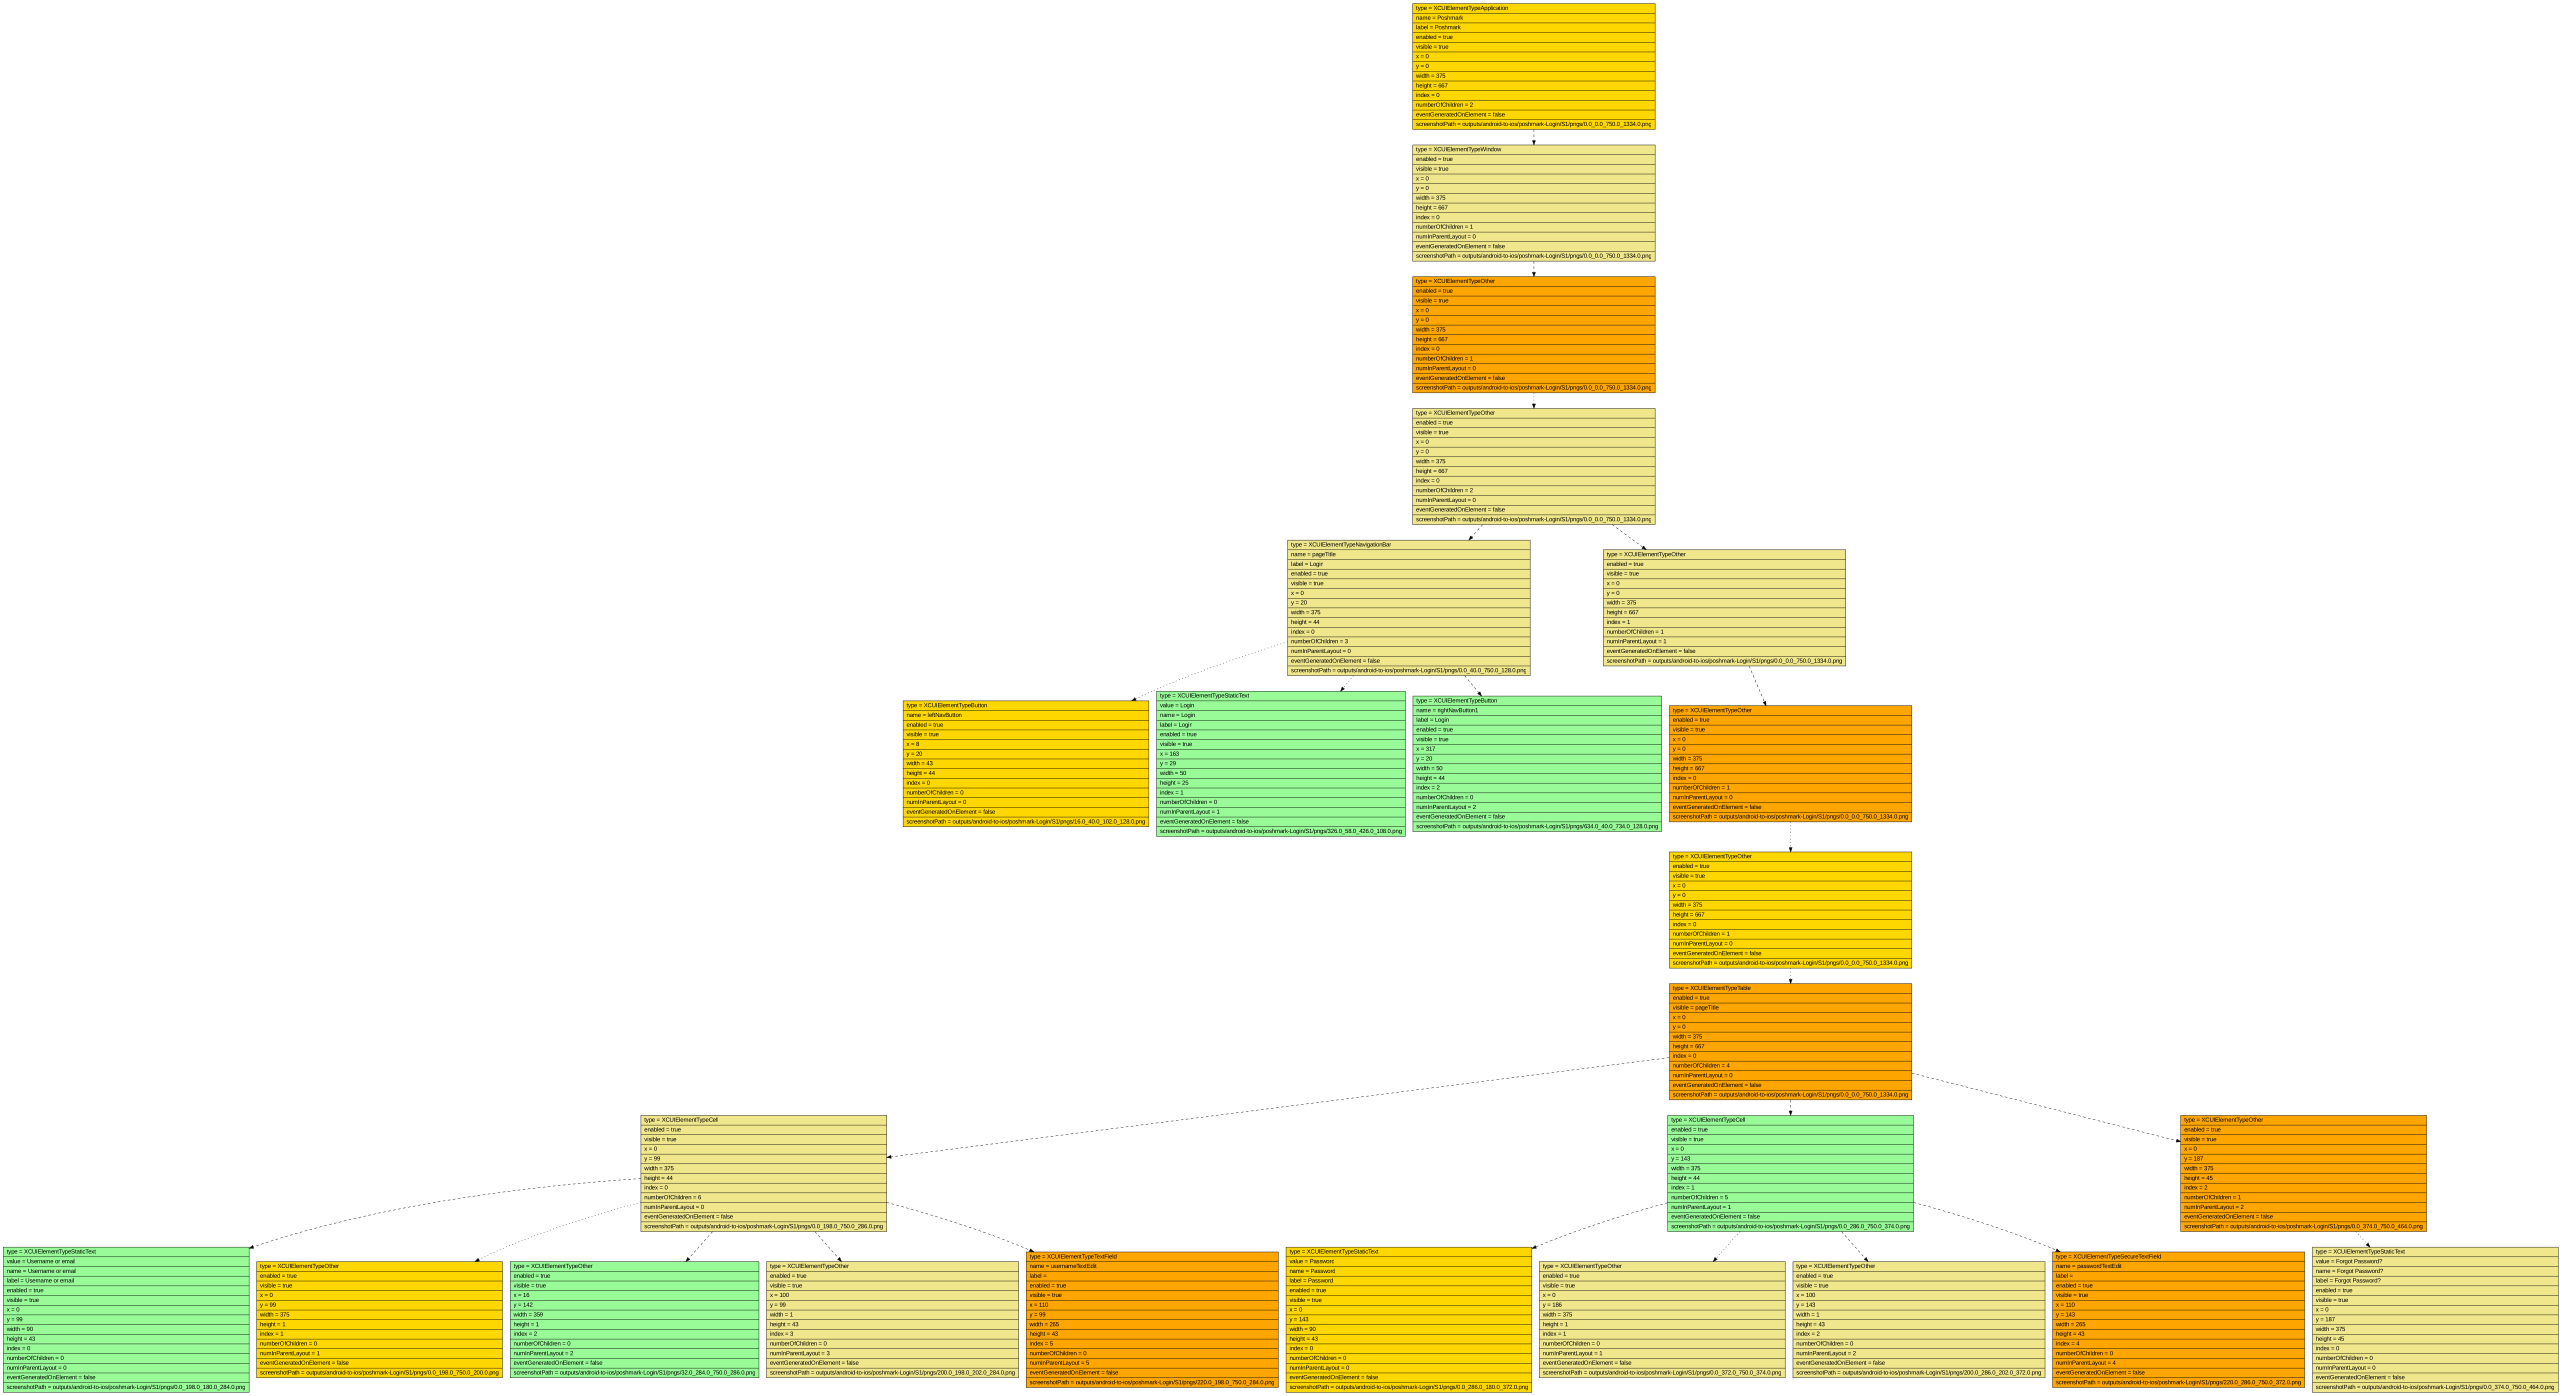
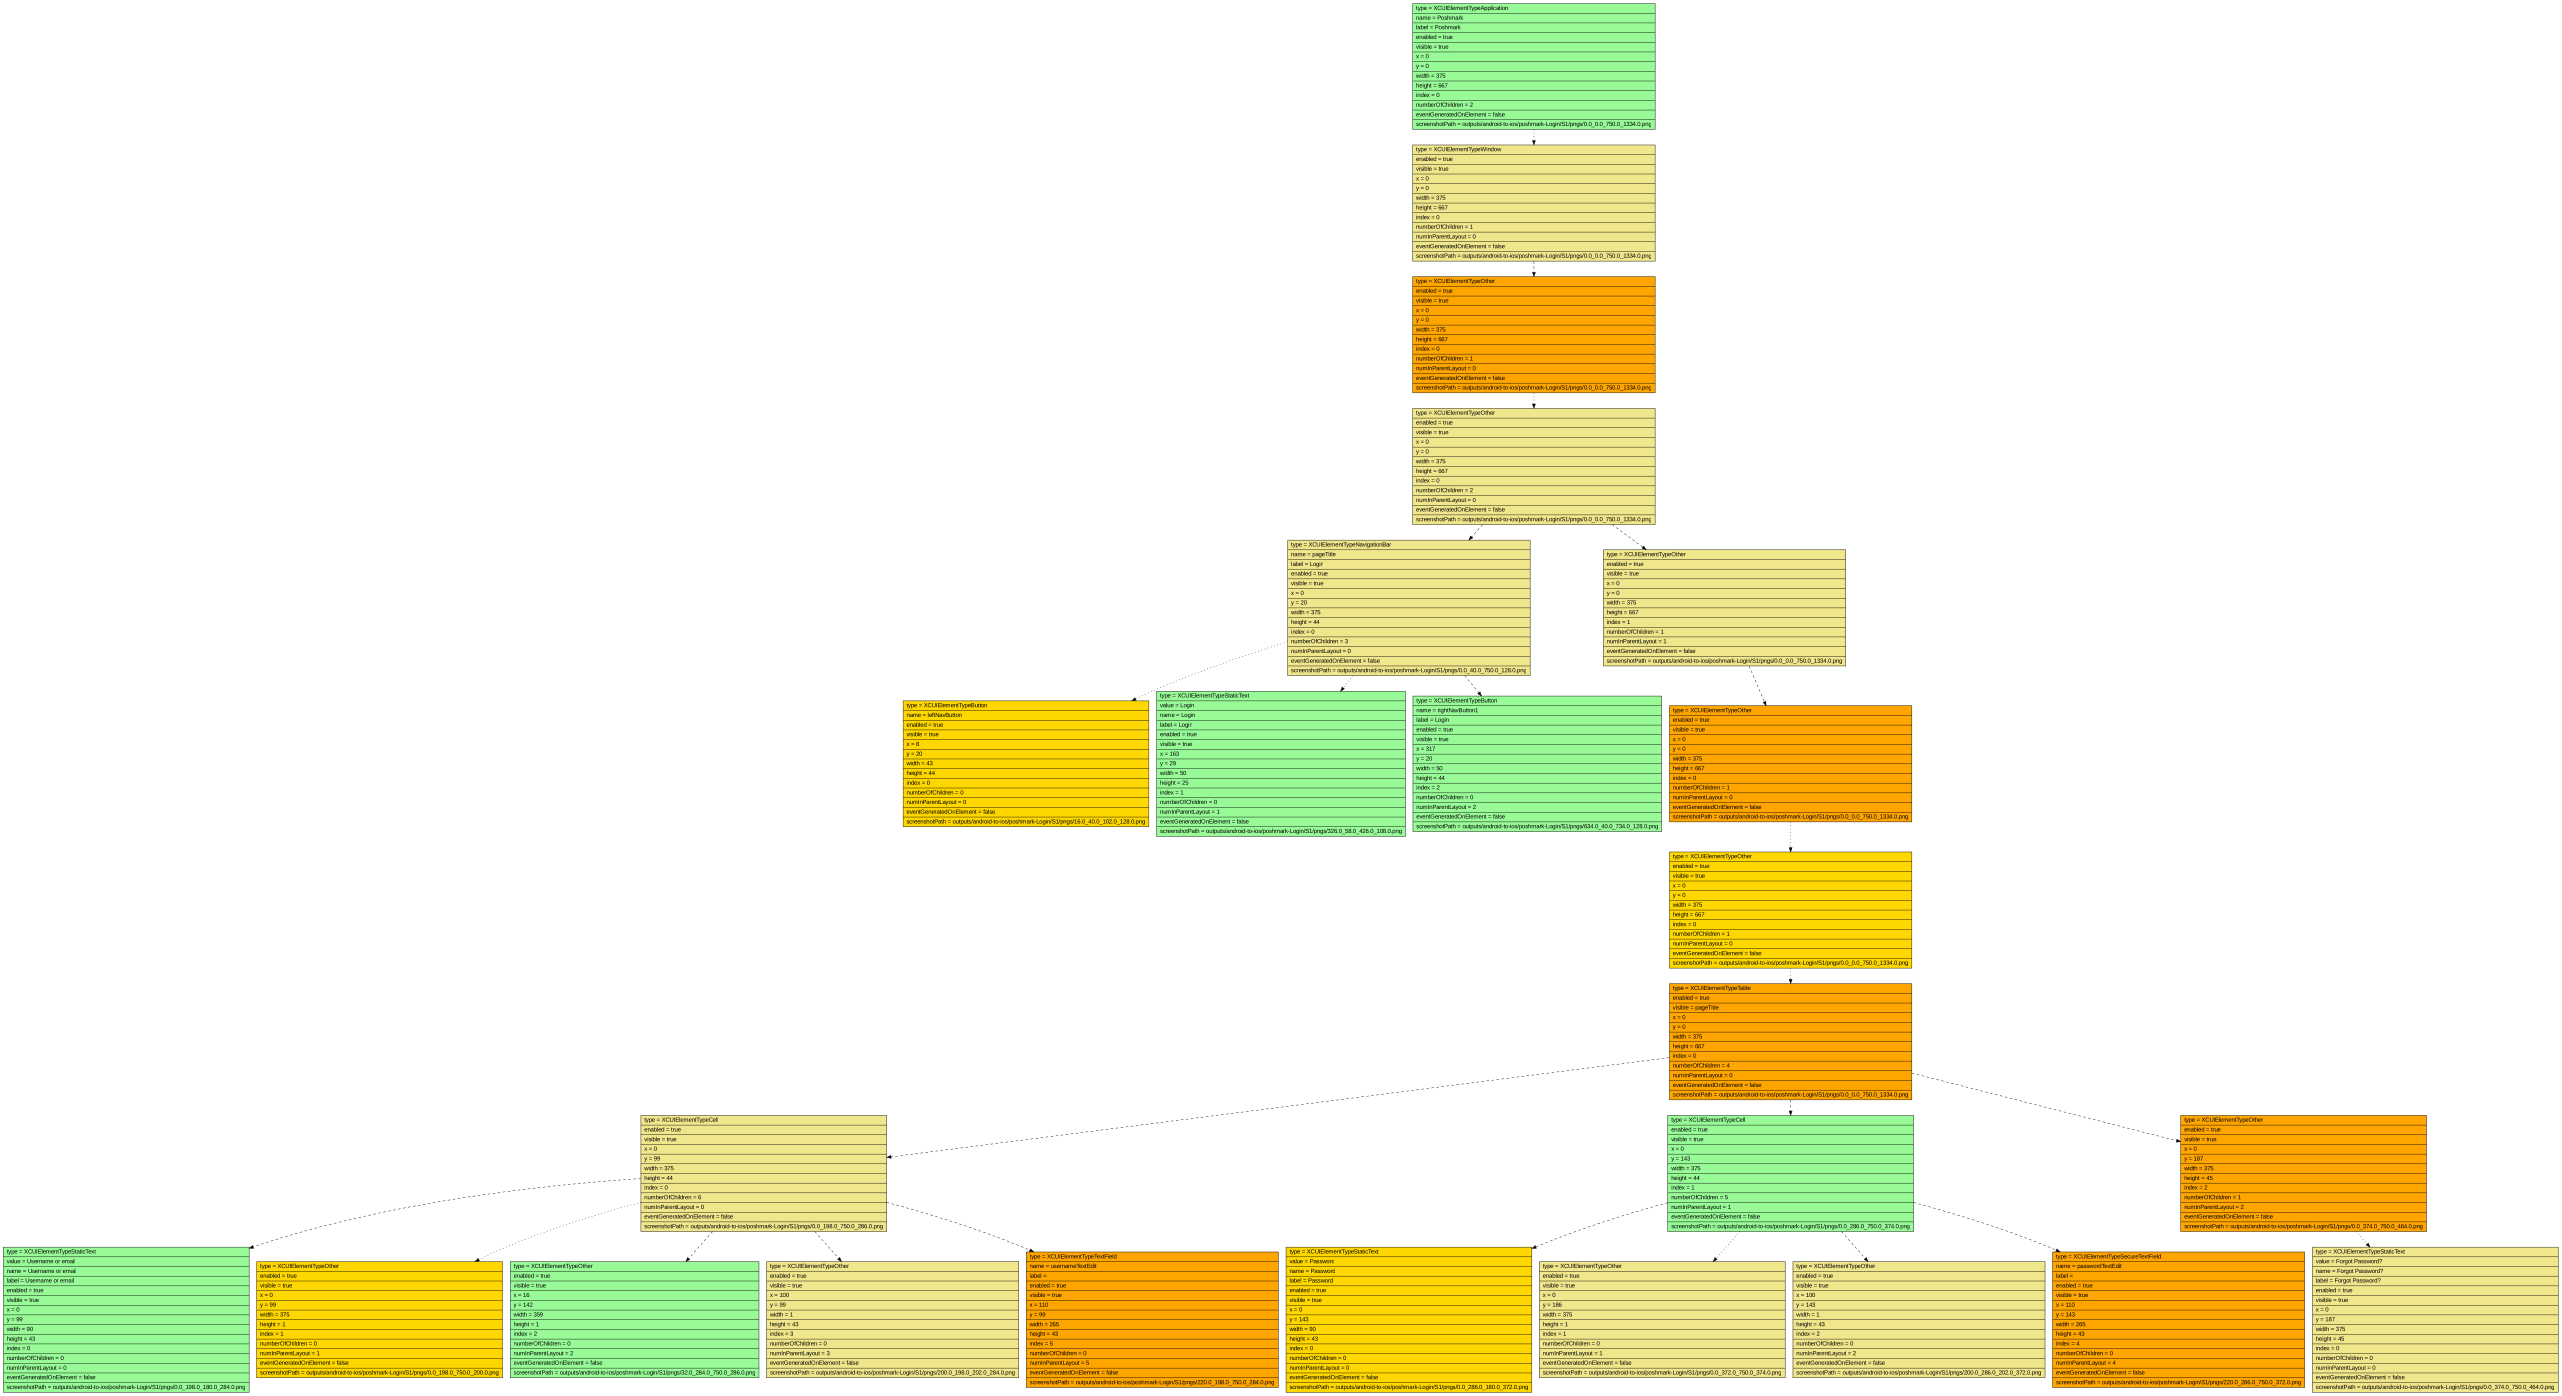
node "type = XCUIElementTypeApplication": fillcolor gold -> palegreen
edge "type = XCUIElementTypeApplication" -> "type = XCUIElementTypeWindow": style dashed -> dotted
